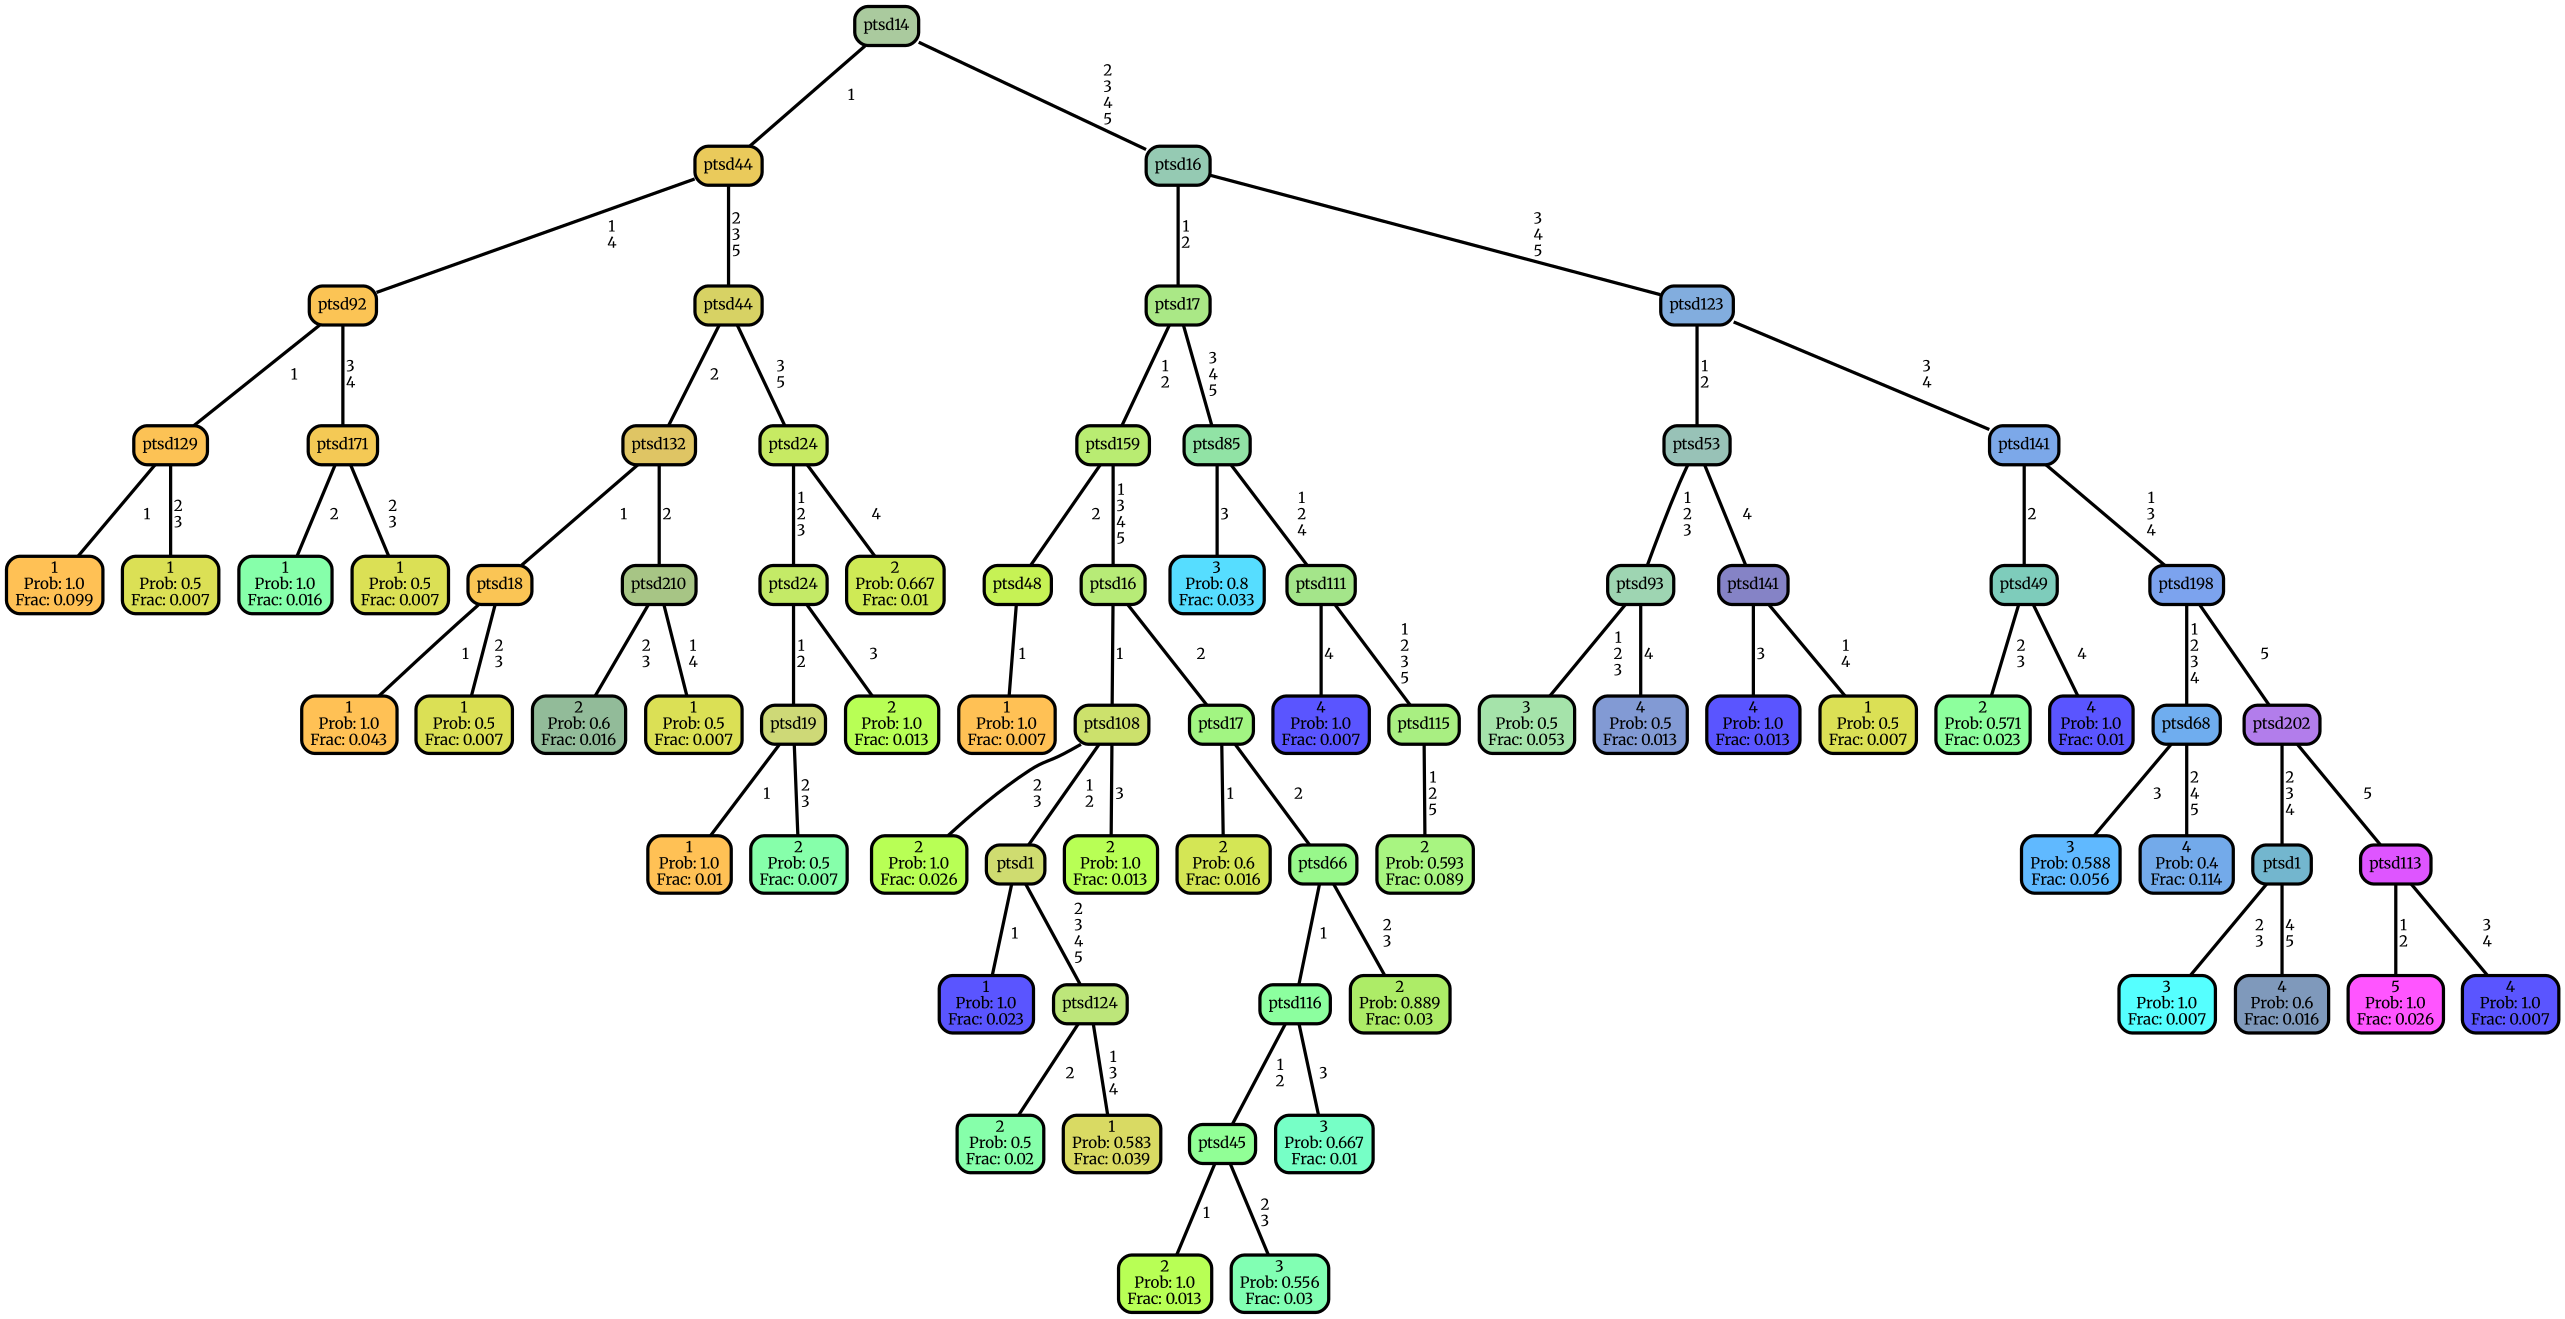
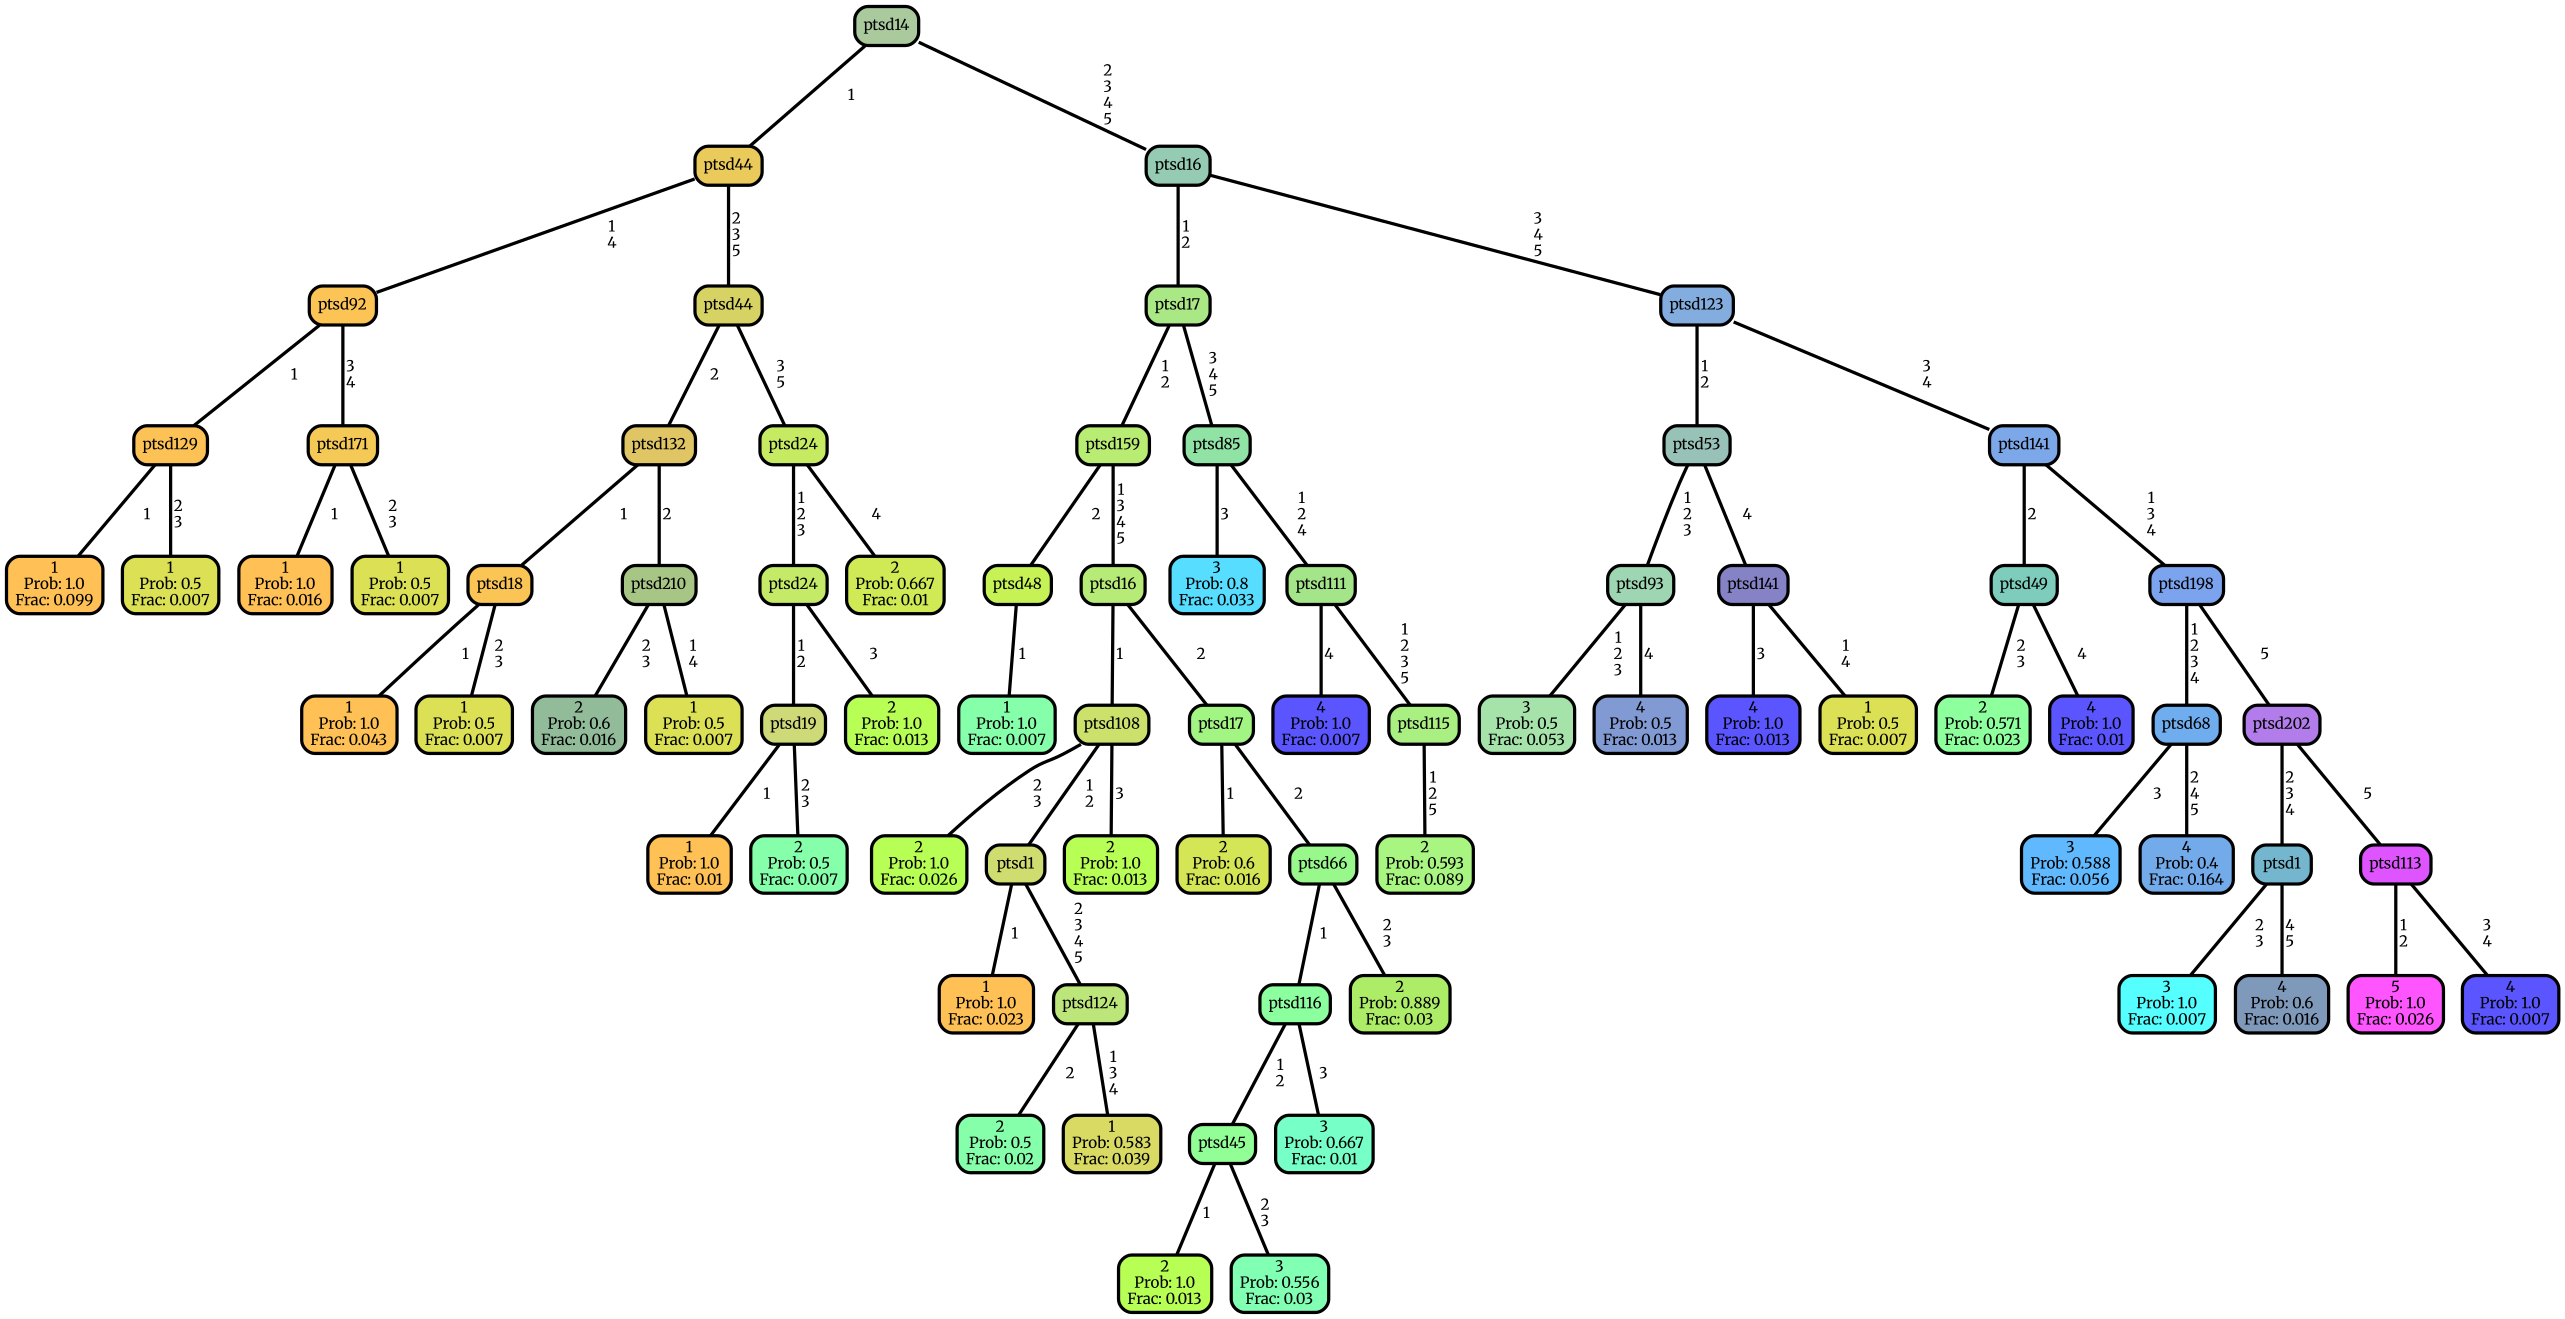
edge "ptsd171" -- "1 Prob: 1.0 Frac: 0.016": label " 2" -> " 1"
node "1 Prob: 1.0 Frac: 0.016": fillcolor #86ffaa -> #ffc155
node "1 Prob: 1.0 Frac: 0.007": fillcolor #ffc155 -> #86ffaa
node "4 Prob: 0.4 Frac: 0.114": label "4 Prob: 0.4 Frac: 0.114" -> "4 Prob: 0.4 Frac: 0.164"
node "1 Prob: 1.0 Frac: 0.023": fillcolor #5a55ff -> #ffc155
